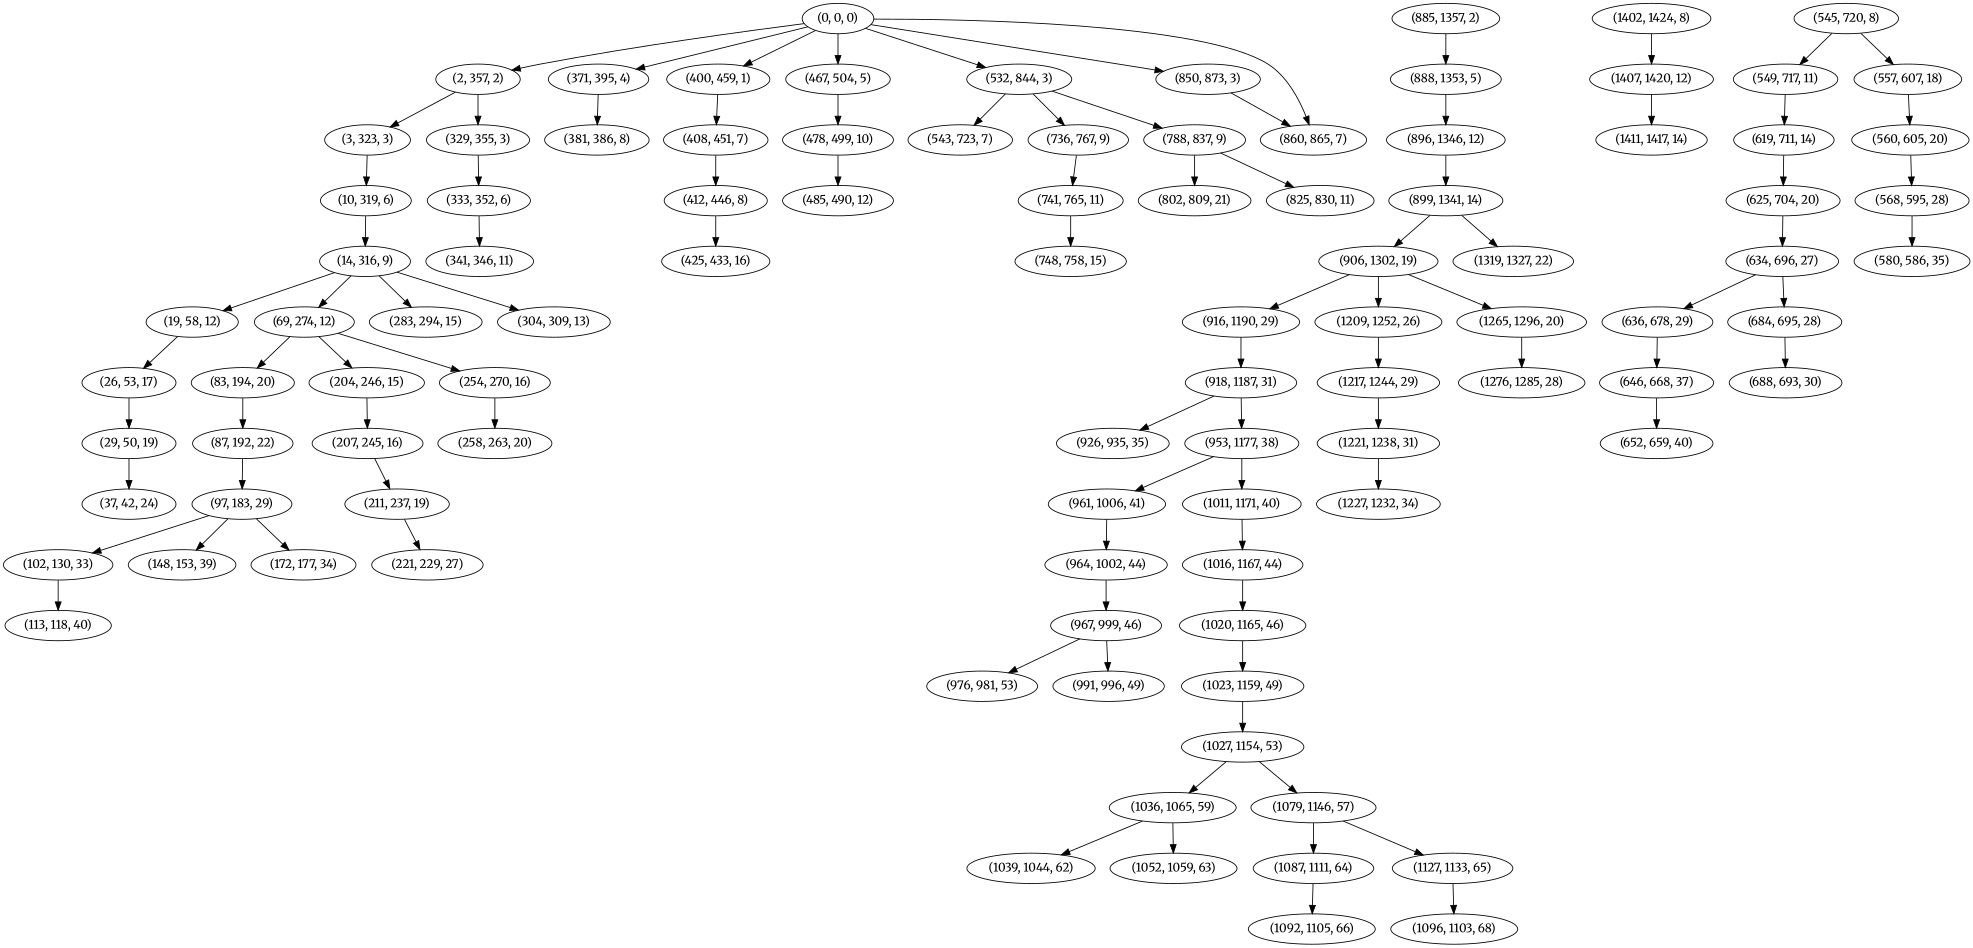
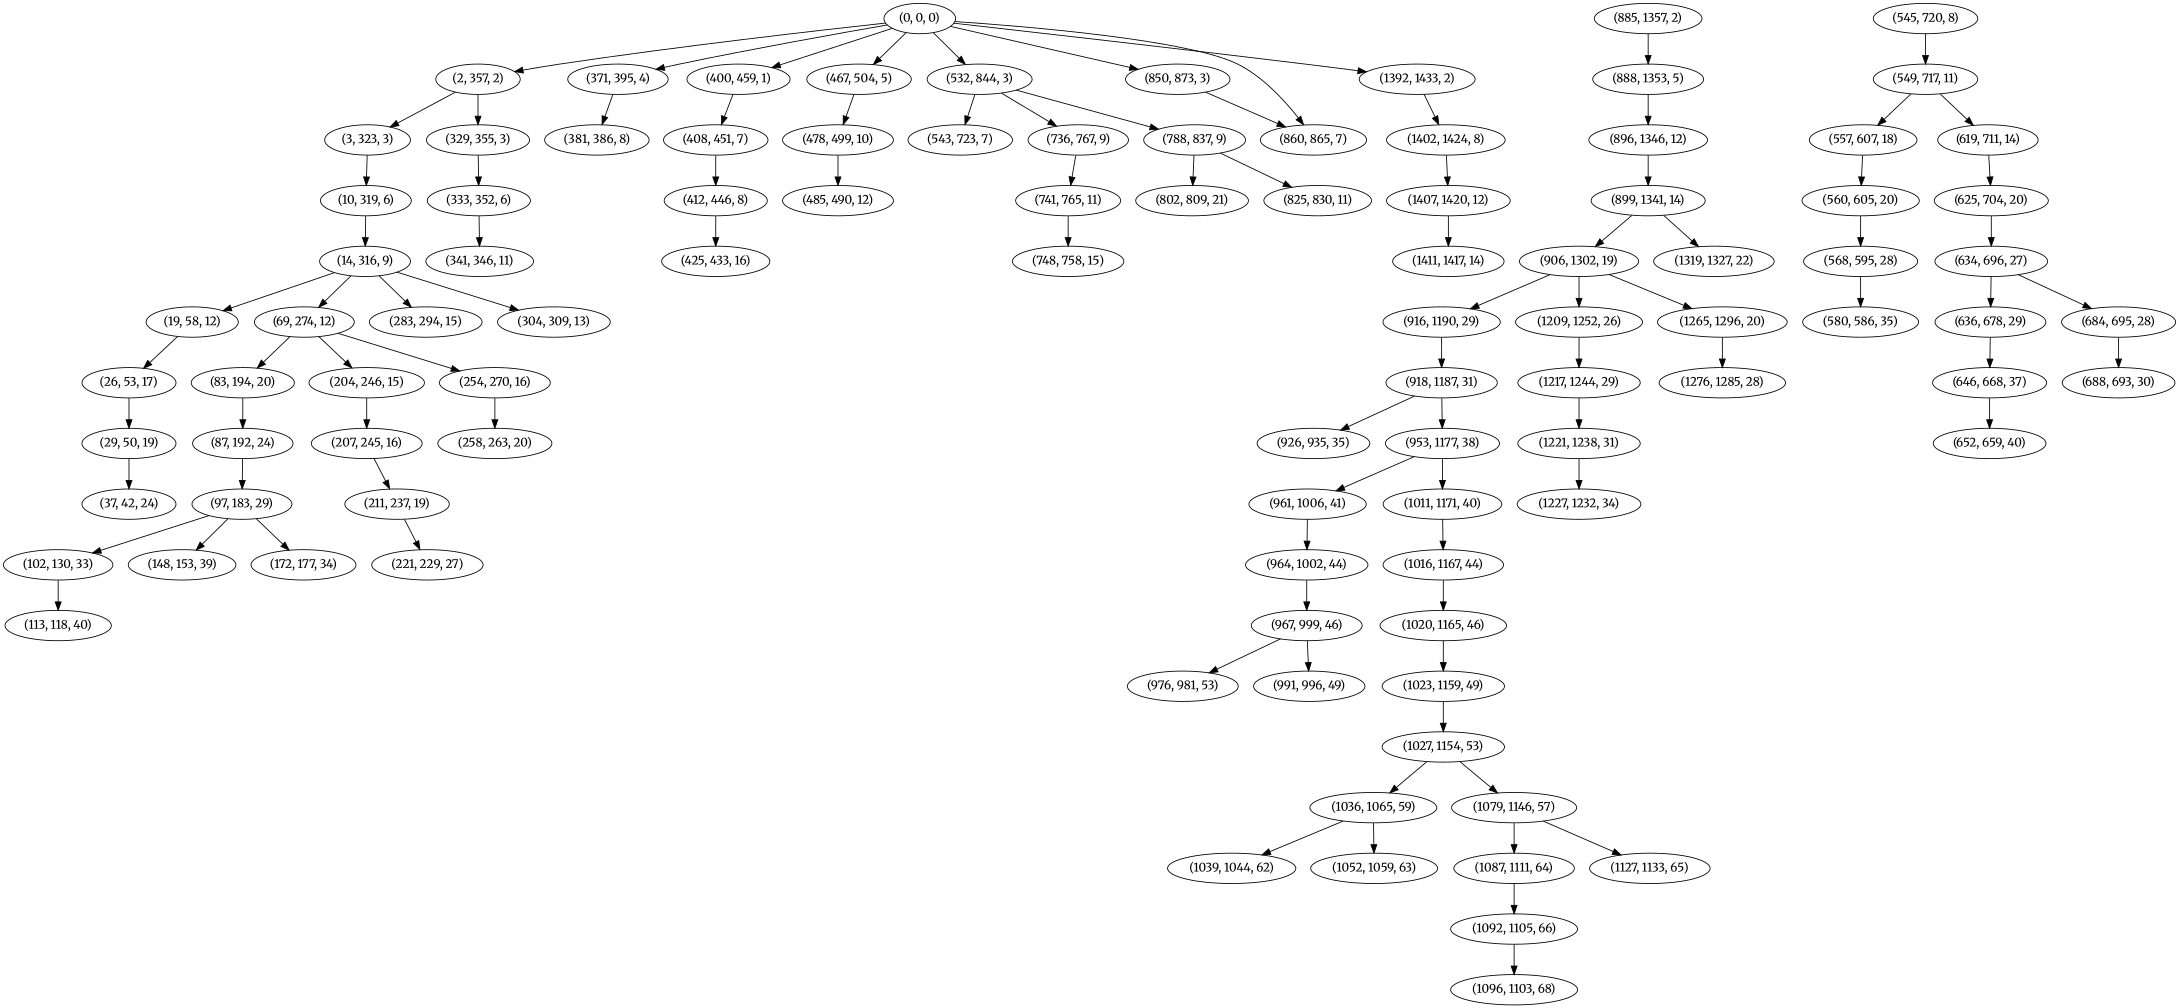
edge "(545, 720, 8)" -> "(557, 607, 18)": now "(549, 717, 11)" -> "(557, 607, 18)"
node "(1392, 1433, 2)": added
node "(87, 192, 22)": label "(87, 192, 22)" -> "(87, 192, 24)"
edge "(1127, 1133, 65)" -> "(1096, 1103, 68)": now "(1092, 1105, 66)" -> "(1096, 1103, 68)"
